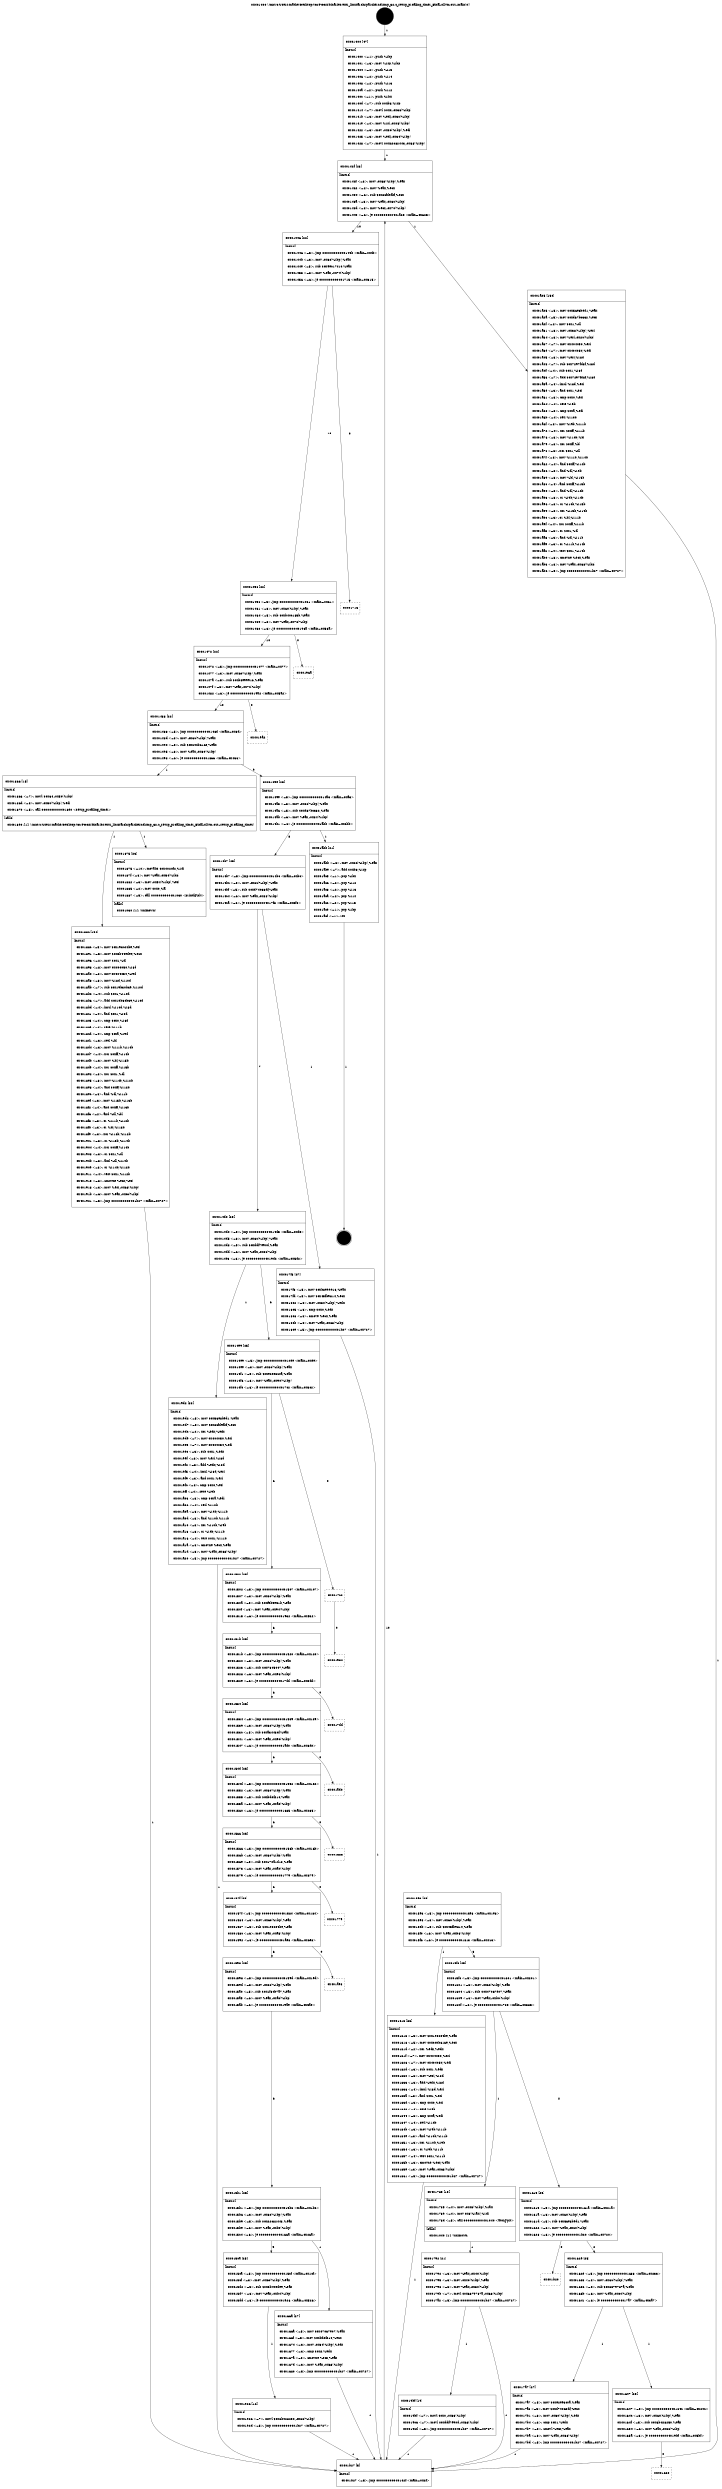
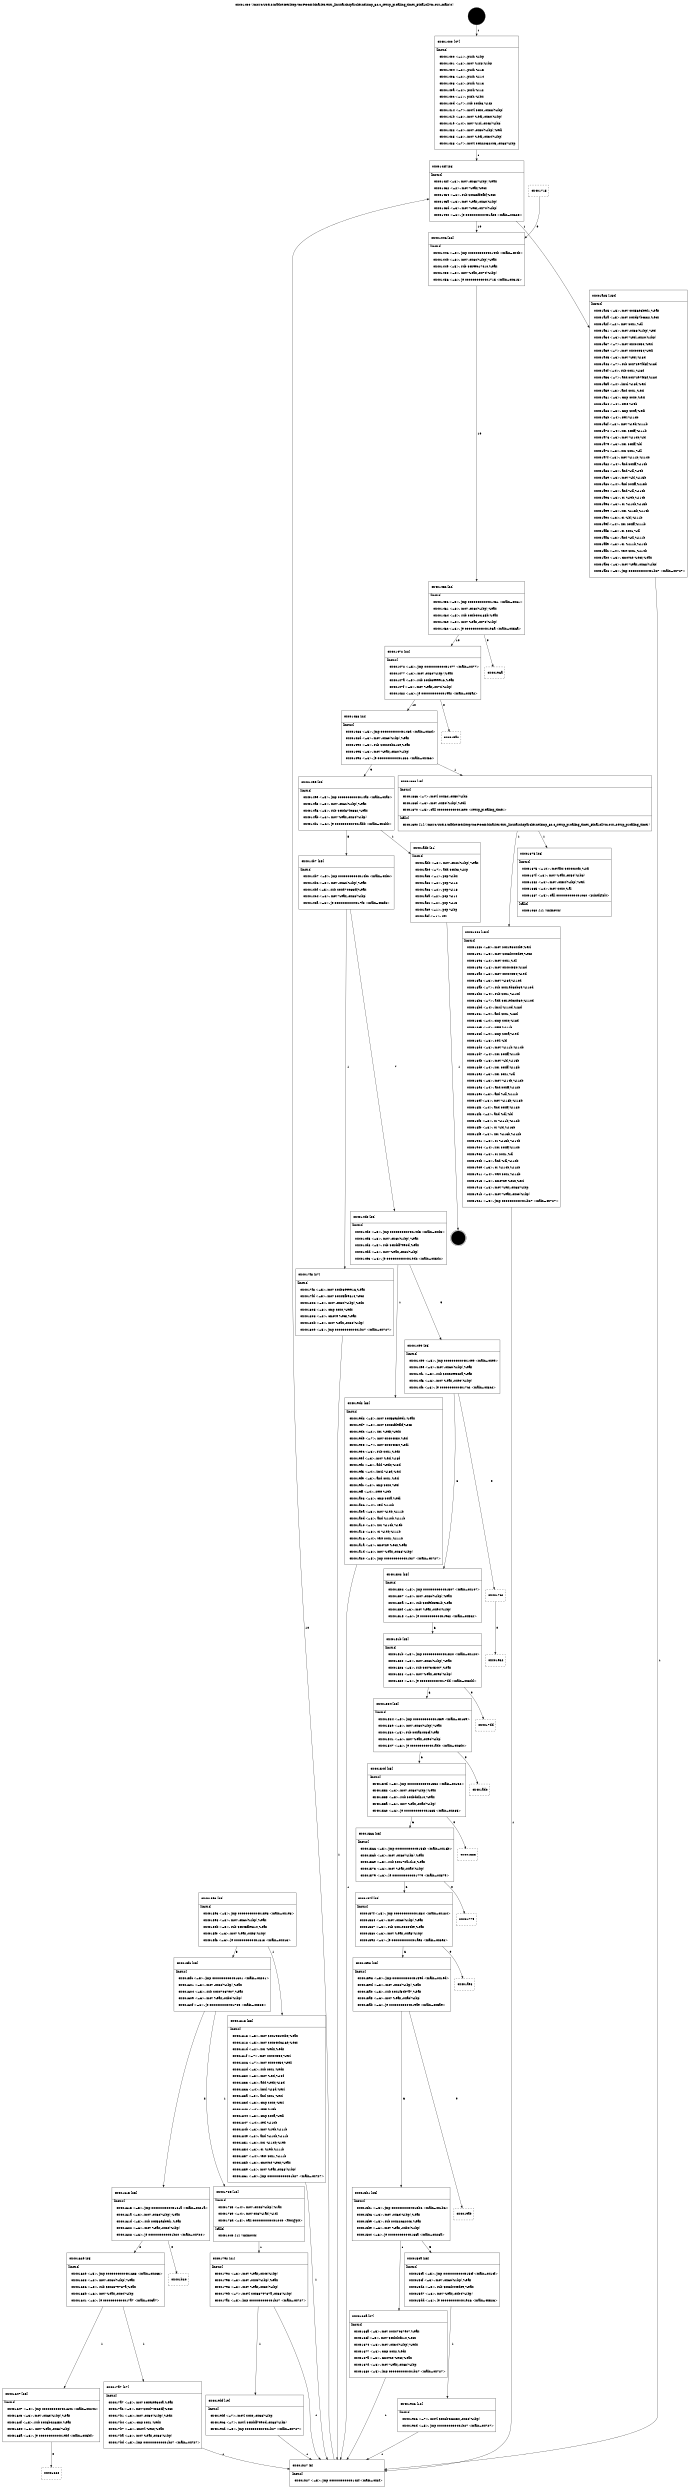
edge "0x401446 [22]" -> "0x401715": reversed
node "0x4019ae": added
